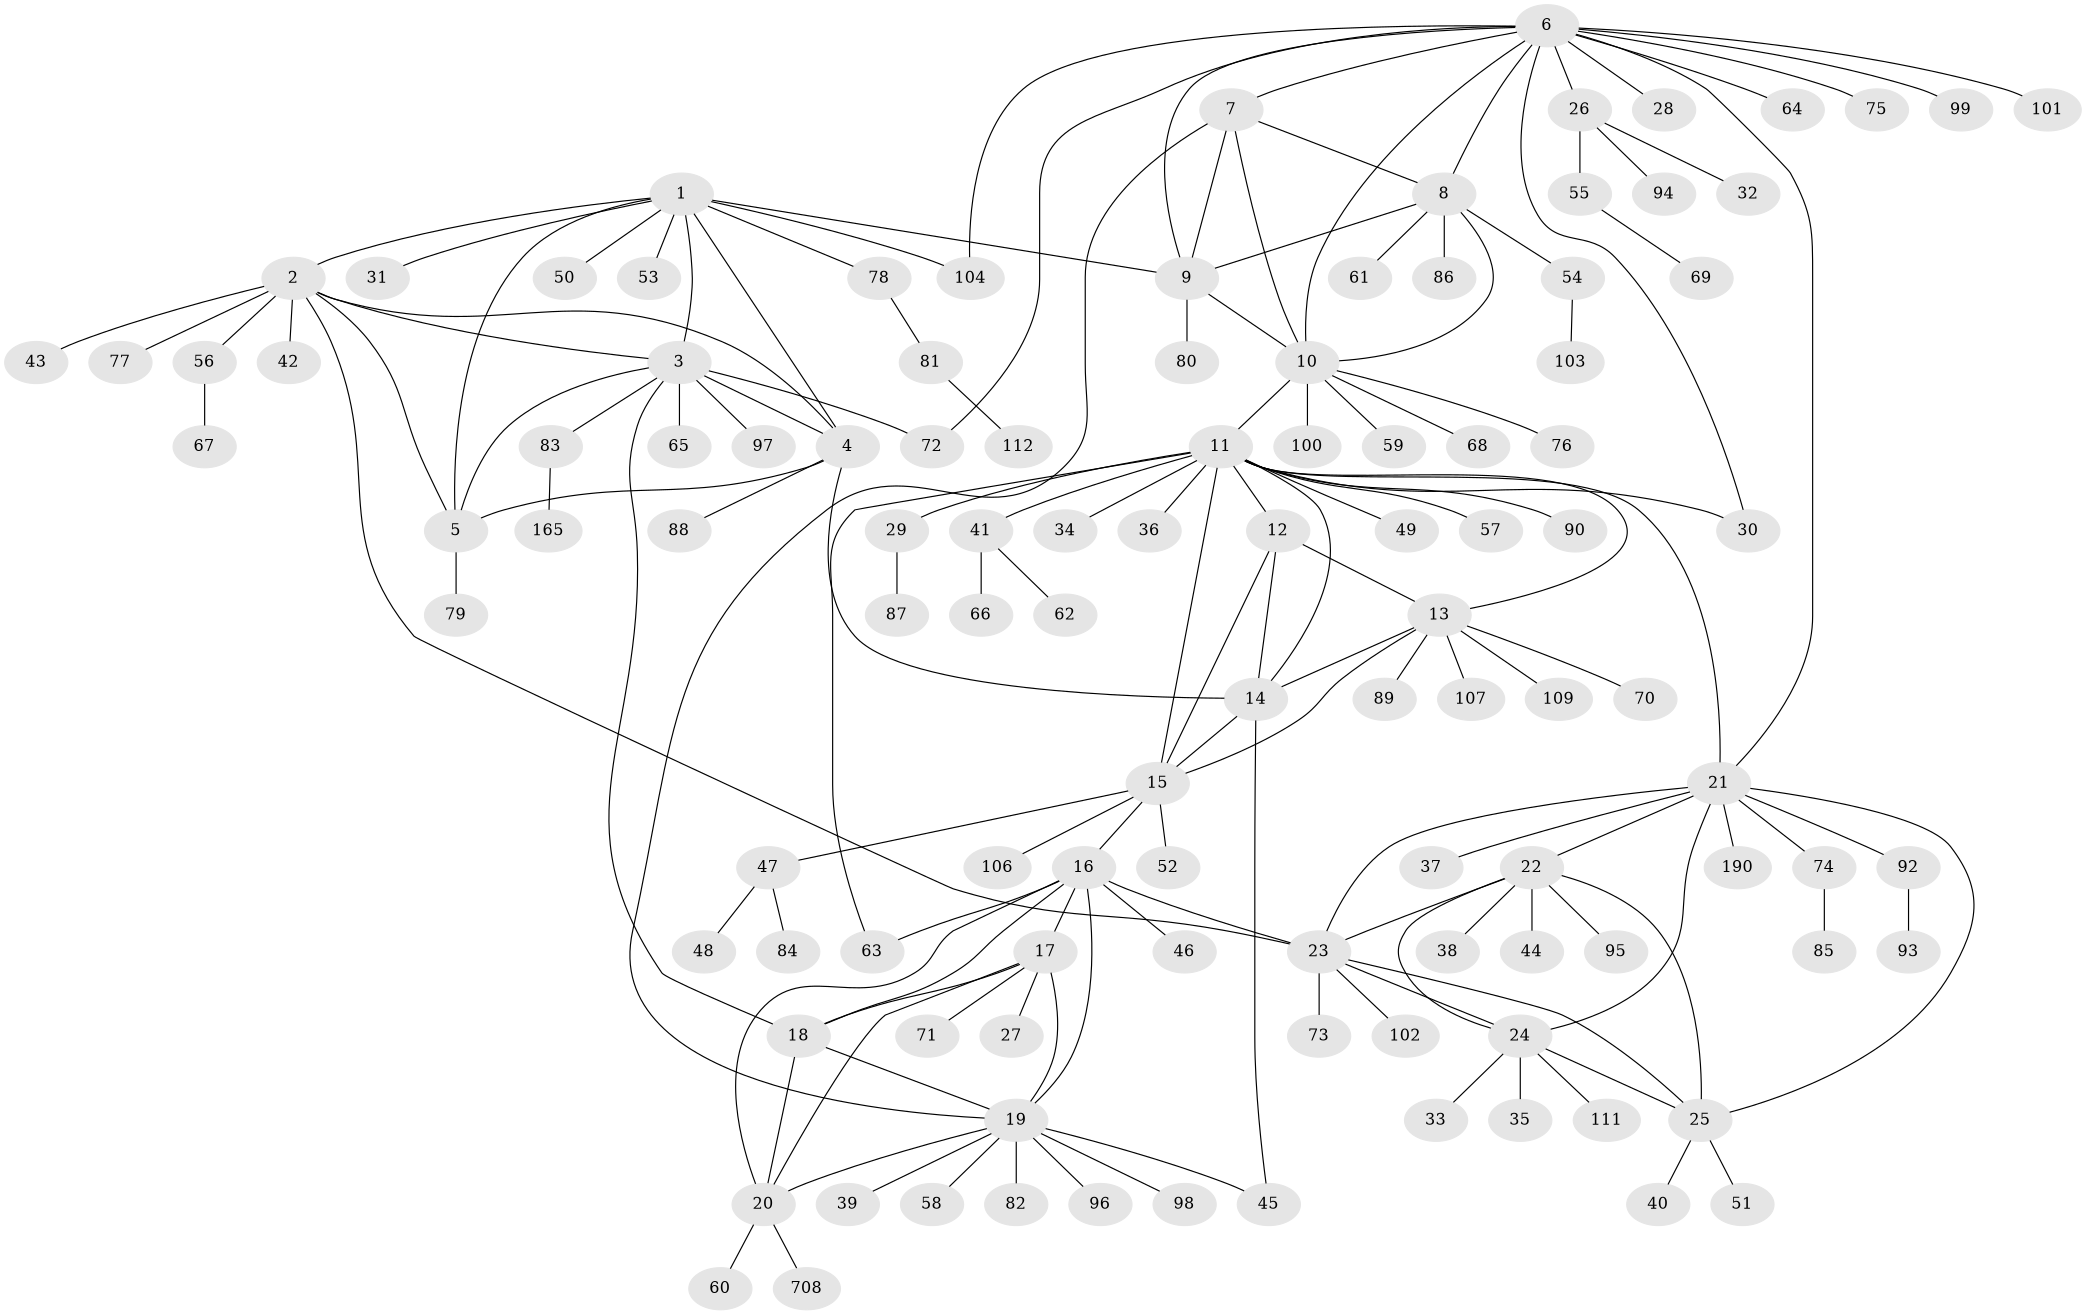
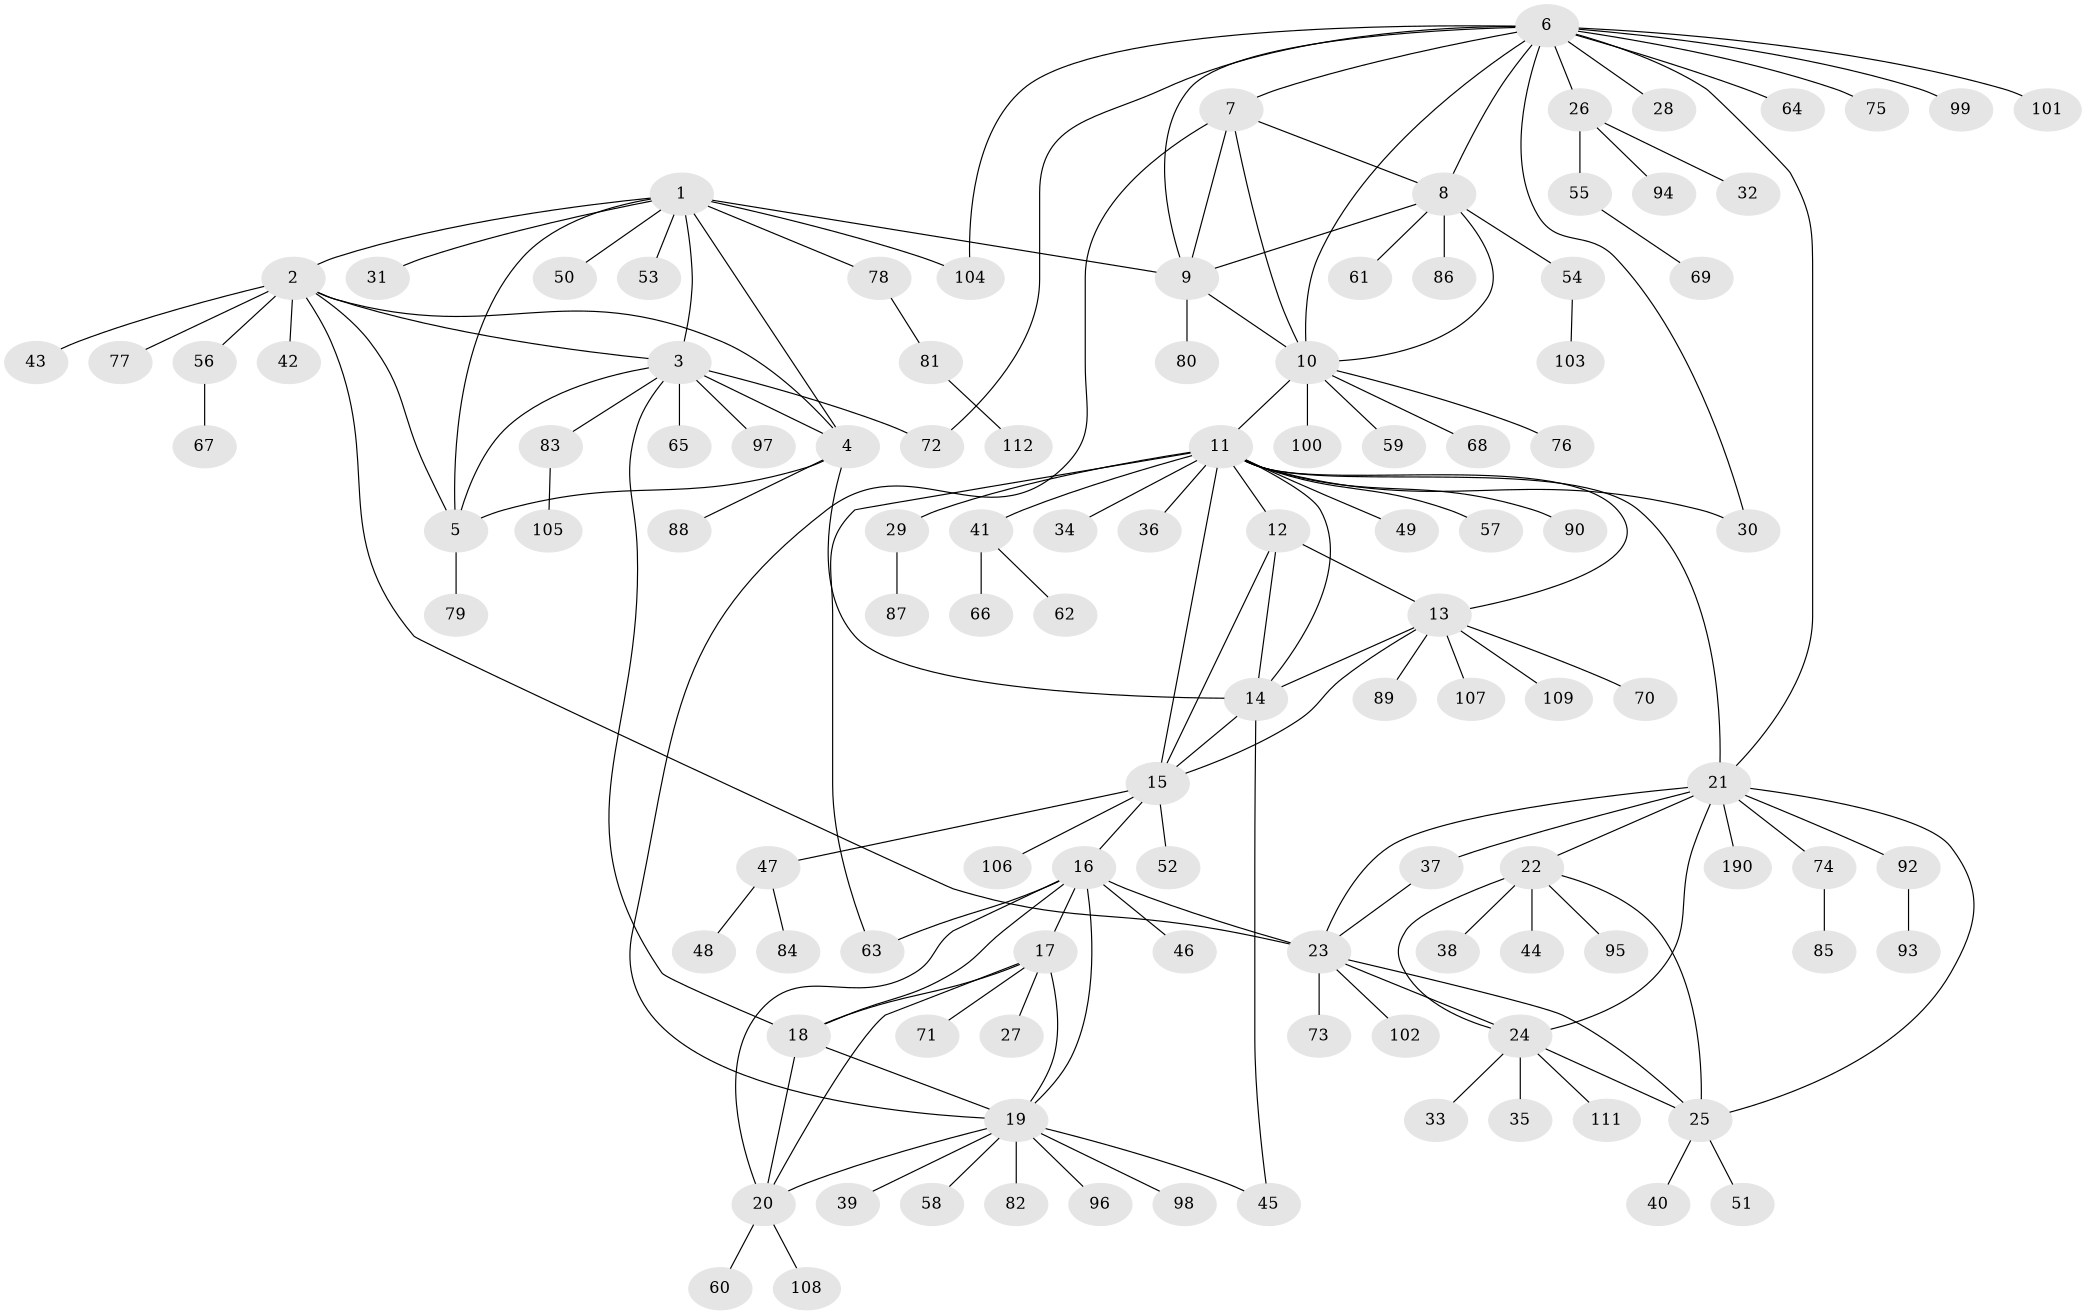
node "165": label "165" -> "105"
edge "22" -- "23": now "37" -- "23"
node "708": label "708" -> "108"
